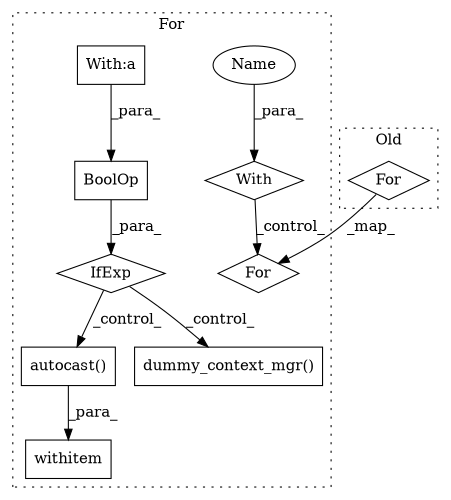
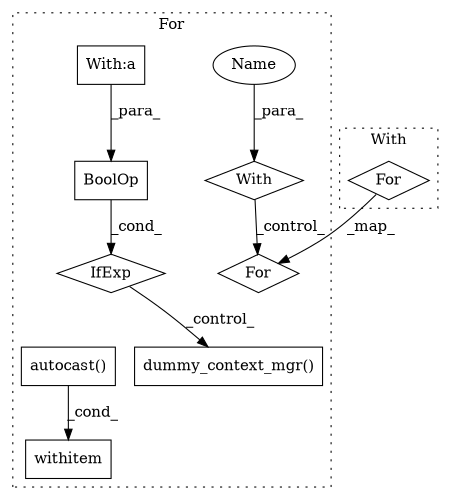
cluster "Old": label "Old" -> "With"
edge "BoolOp" -> "IfExp": label "_para_" -> "_cond_"
edge "IfExp" -> "autocast()": removed, label "_control_"
edge "autocast()" -> "withitem": label "_para_" -> "_cond_"
